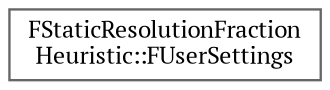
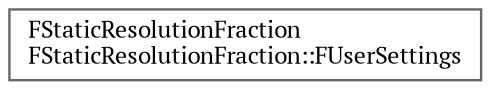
node "FStaticResolutionFraction Heuristic::FUserSettings": label "FStaticResolutionFraction Heuristic::FUserSettings" -> "FStaticResolutionFraction FStaticResolutionFraction::FUserSettings"
